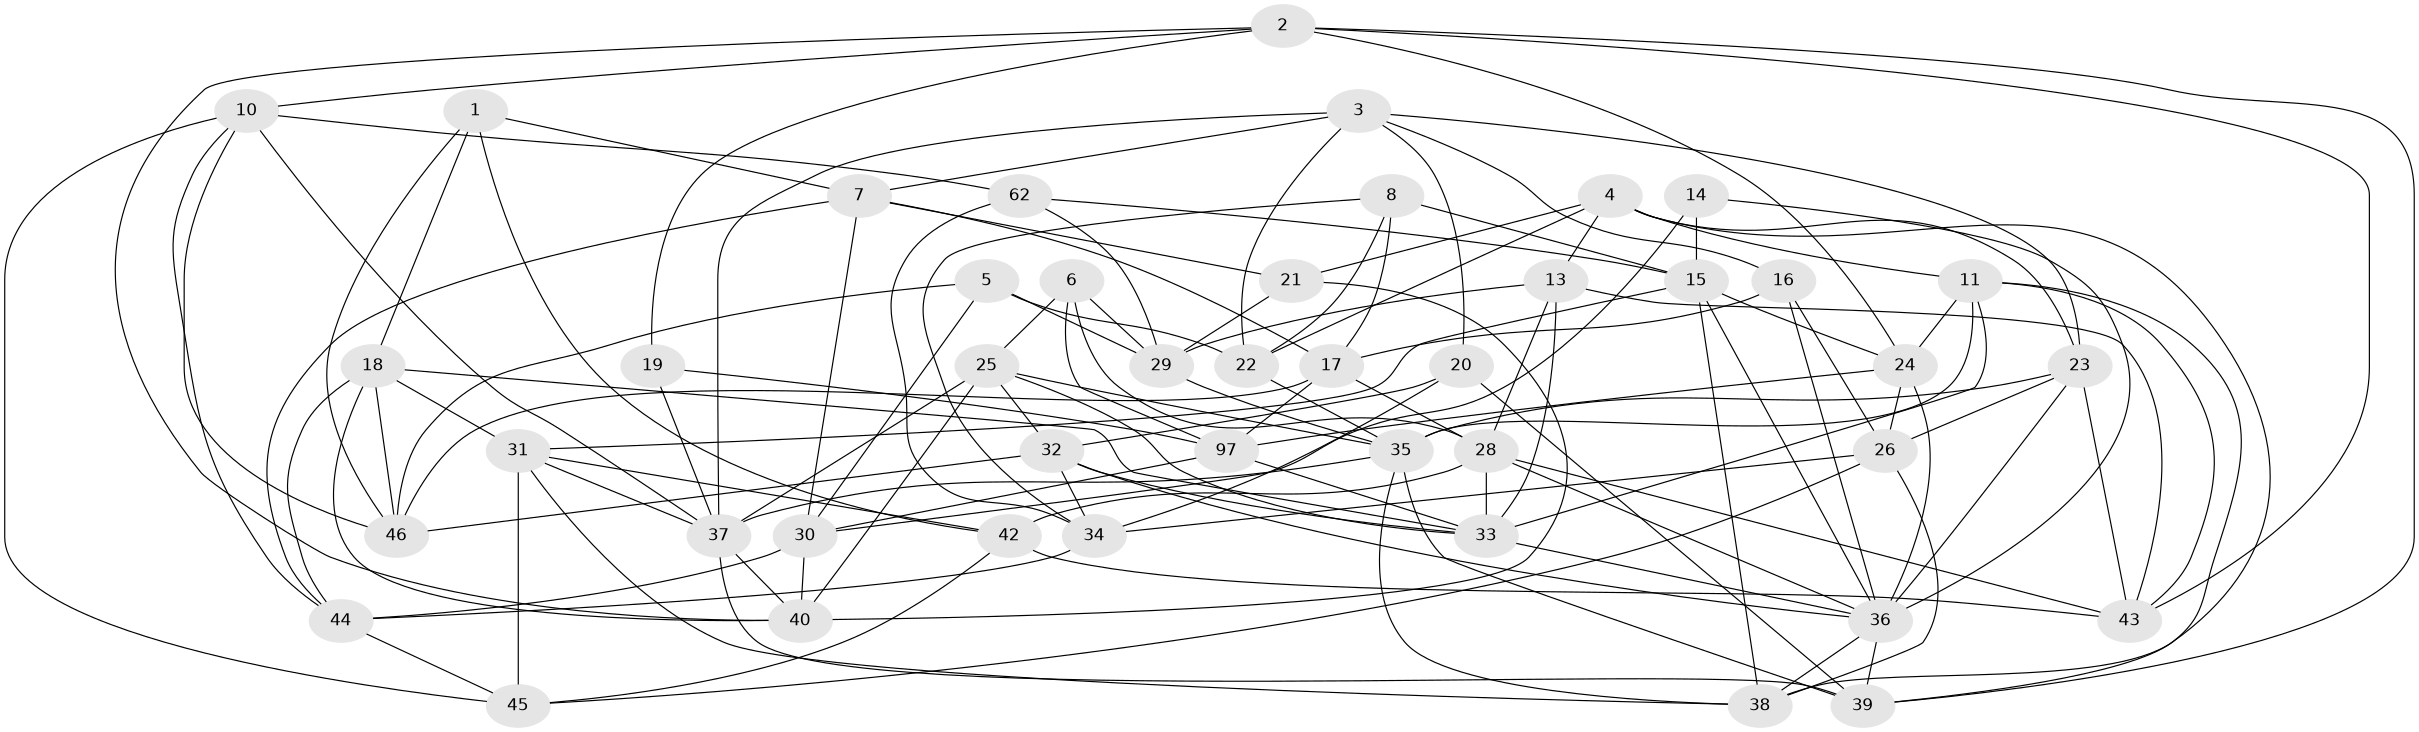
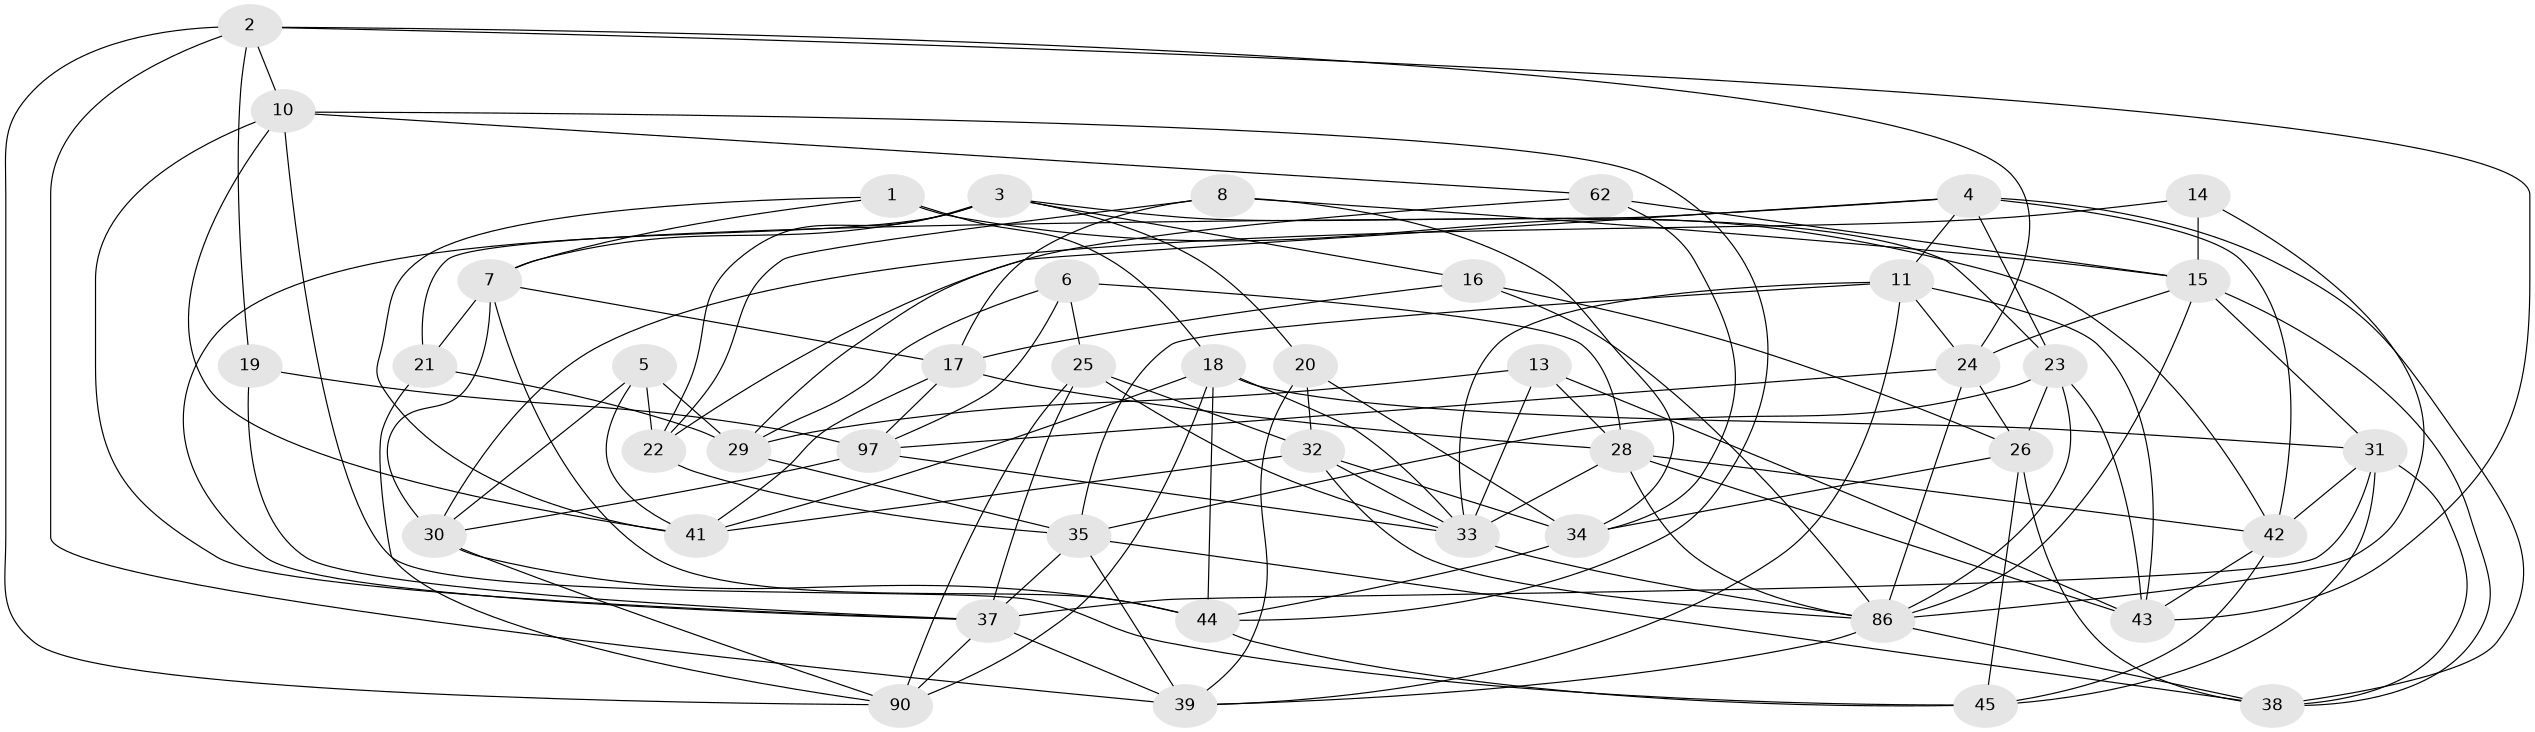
edge "4" -- "13": now "4" -- "42"
edge "25" -- "35": removed
node "46": label "46" -> "41"
node "40": label "40" -> "90"
node "36": label "36" -> "86"
